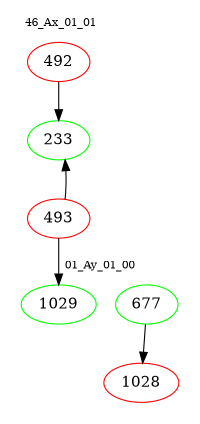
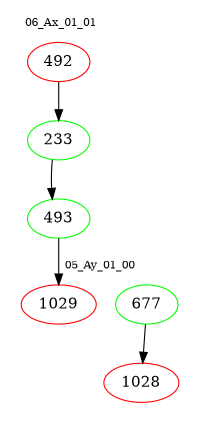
cluster "46_Ax_01_01": label "46_Ax_01_01" -> "06_Ax_01_01"
edge "493" -> "233": reversed
node "493": color red -> green
cluster "01_Ay_01_00": label "01_Ay_01_00" -> "05_Ay_01_00"
node "1029": color green -> red
